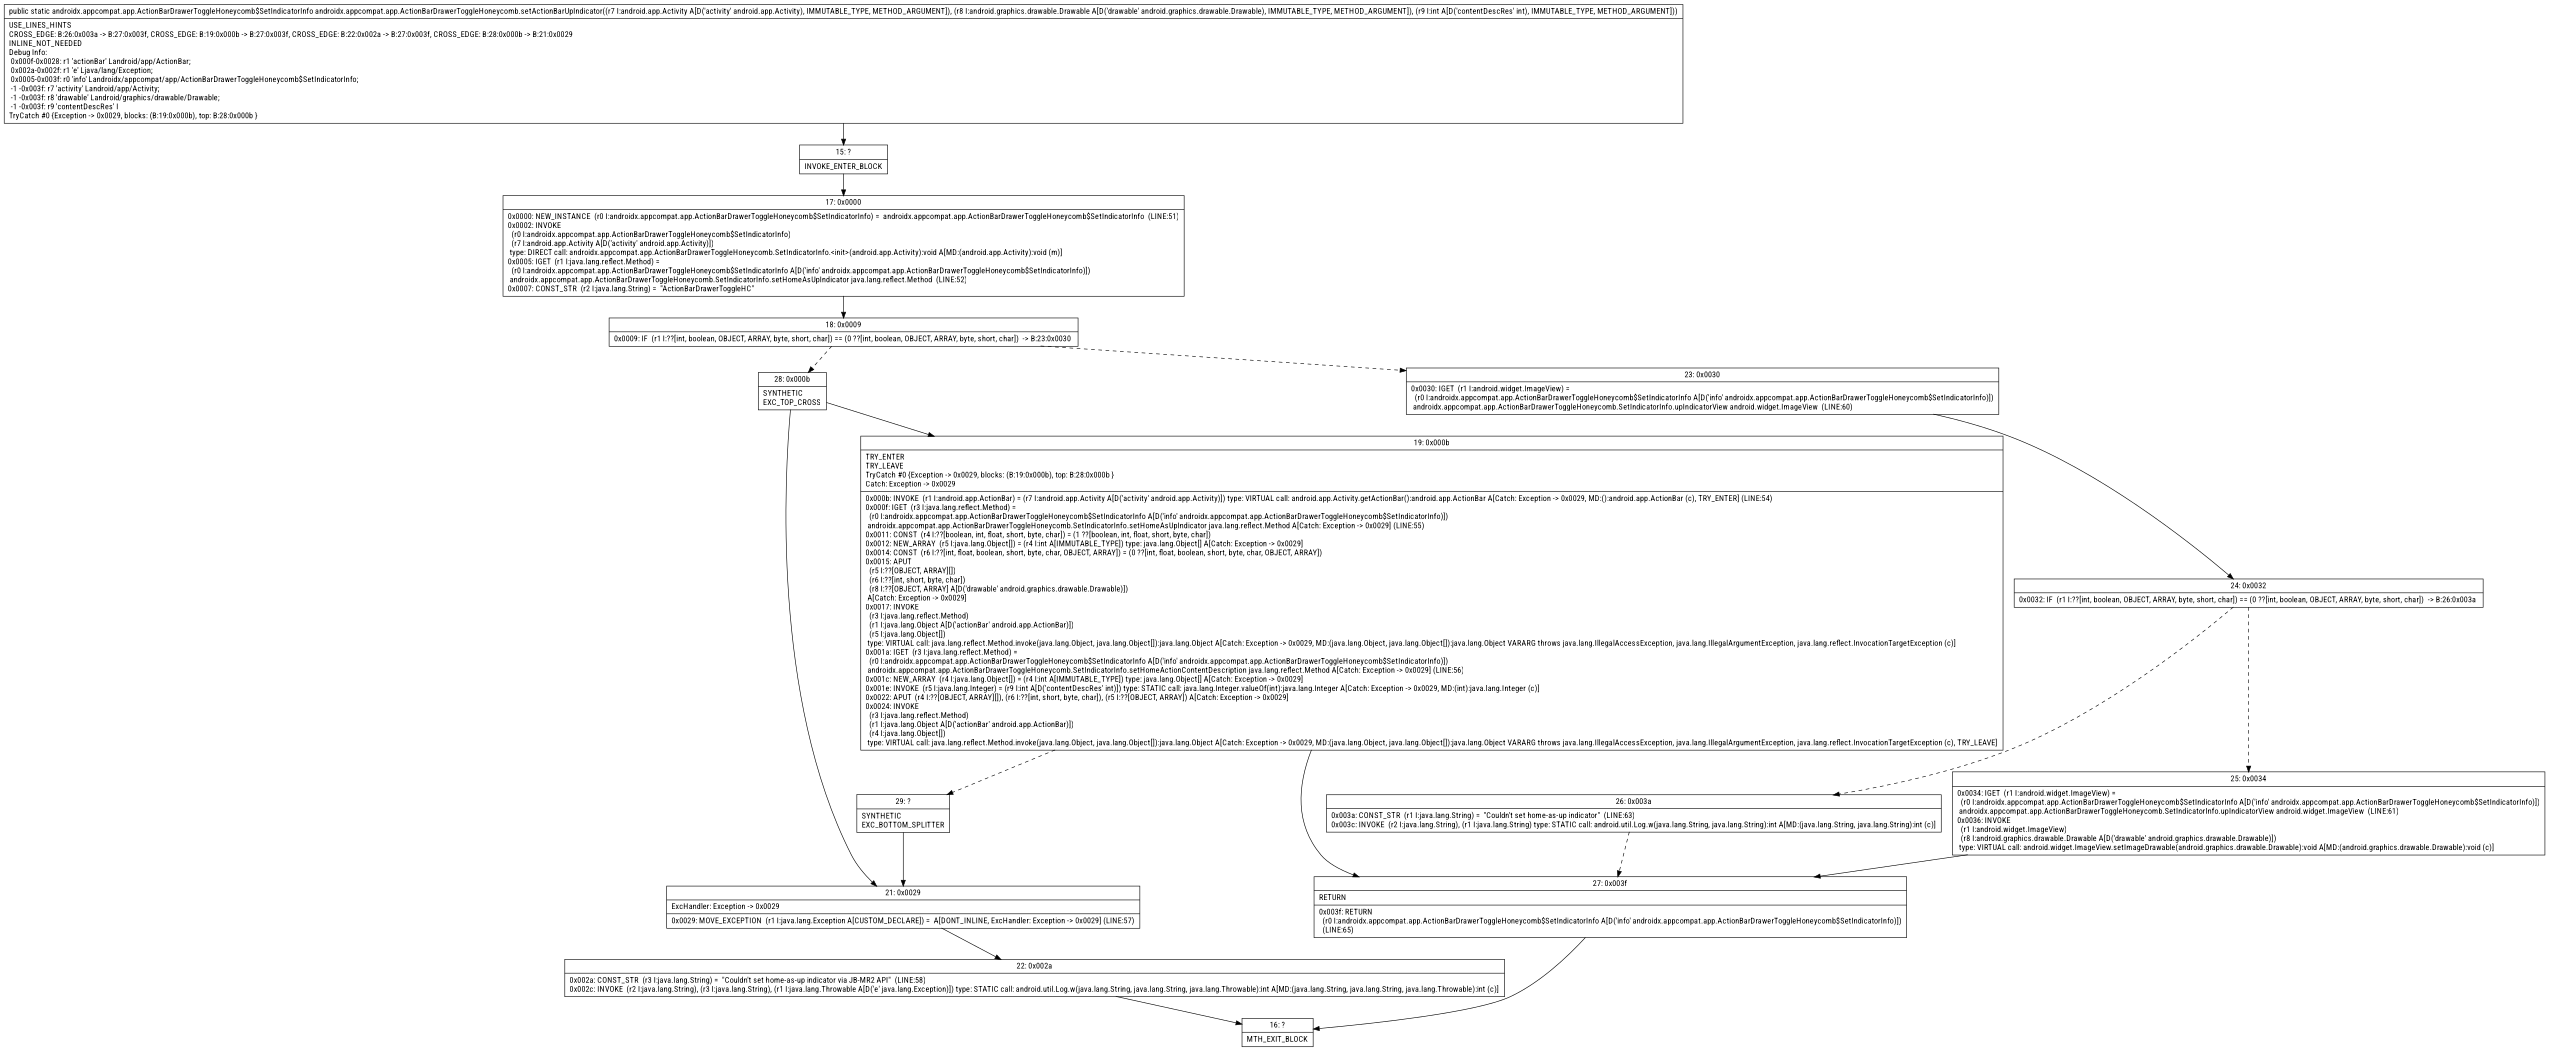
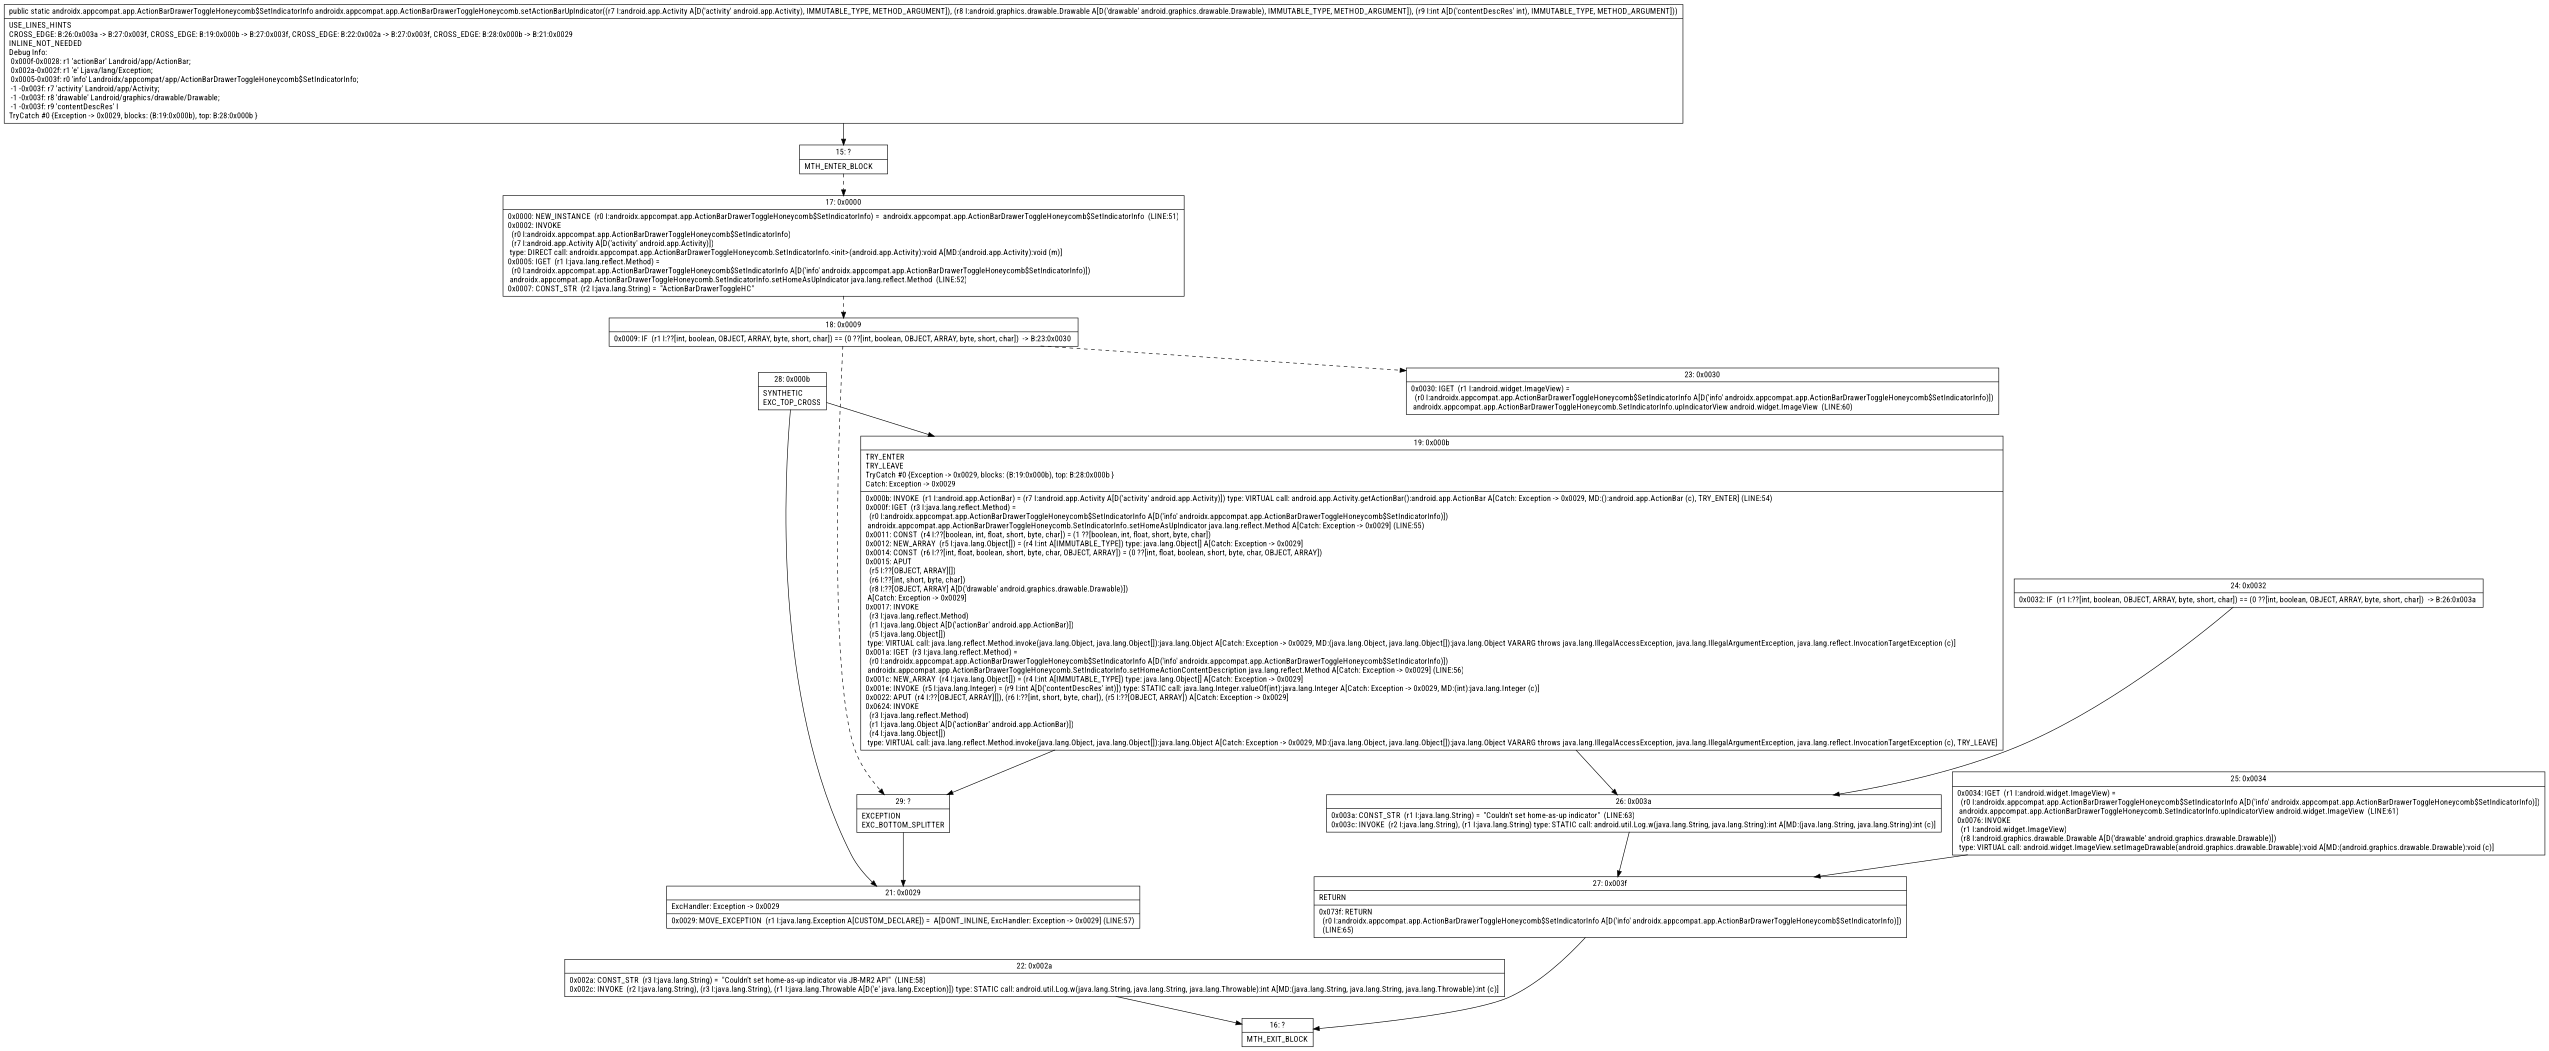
node "15: ?": text "INVOKE_ENTER_BLOCK" -> "MTH_ENTER_BLOCK"
edge "15: ?" -> "17: 0x0000": style solid -> dashed
edge "17: 0x0000" -> "18: 0x0009": style solid -> dashed
edge "18: 0x0009" -> "28: 0x000b": now "18: 0x0009" -> "29: ?"
edge "23: 0x0030" -> "24: 0x0032": removed
edge "24: 0x0032" -> "25: 0x0034": removed
node "19: 0x000b": text "0x0024: INVOKE" -> "0x0624: INVOKE"
edge "24: 0x0032" -> "26: 0x003a": style dashed -> solid
edge "19: 0x000b" -> "29: ?": style dashed -> solid
node "29: ?": text "SYNTHETIC" -> "EXCEPTION"
node "25: 0x0034": text "0x0036: INVOKE" -> "0x0076: INVOKE"
edge "19: 0x000b" -> "27: 0x003f": now "19: 0x000b" -> "26: 0x003a"
edge "26: 0x003a" -> "27: 0x003f": style dashed -> solid
node "27: 0x003f": text "0x003f: RETURN" -> "0x073f: RETURN"
edge "21: 0x0029" -> "22: 0x002a": removed
